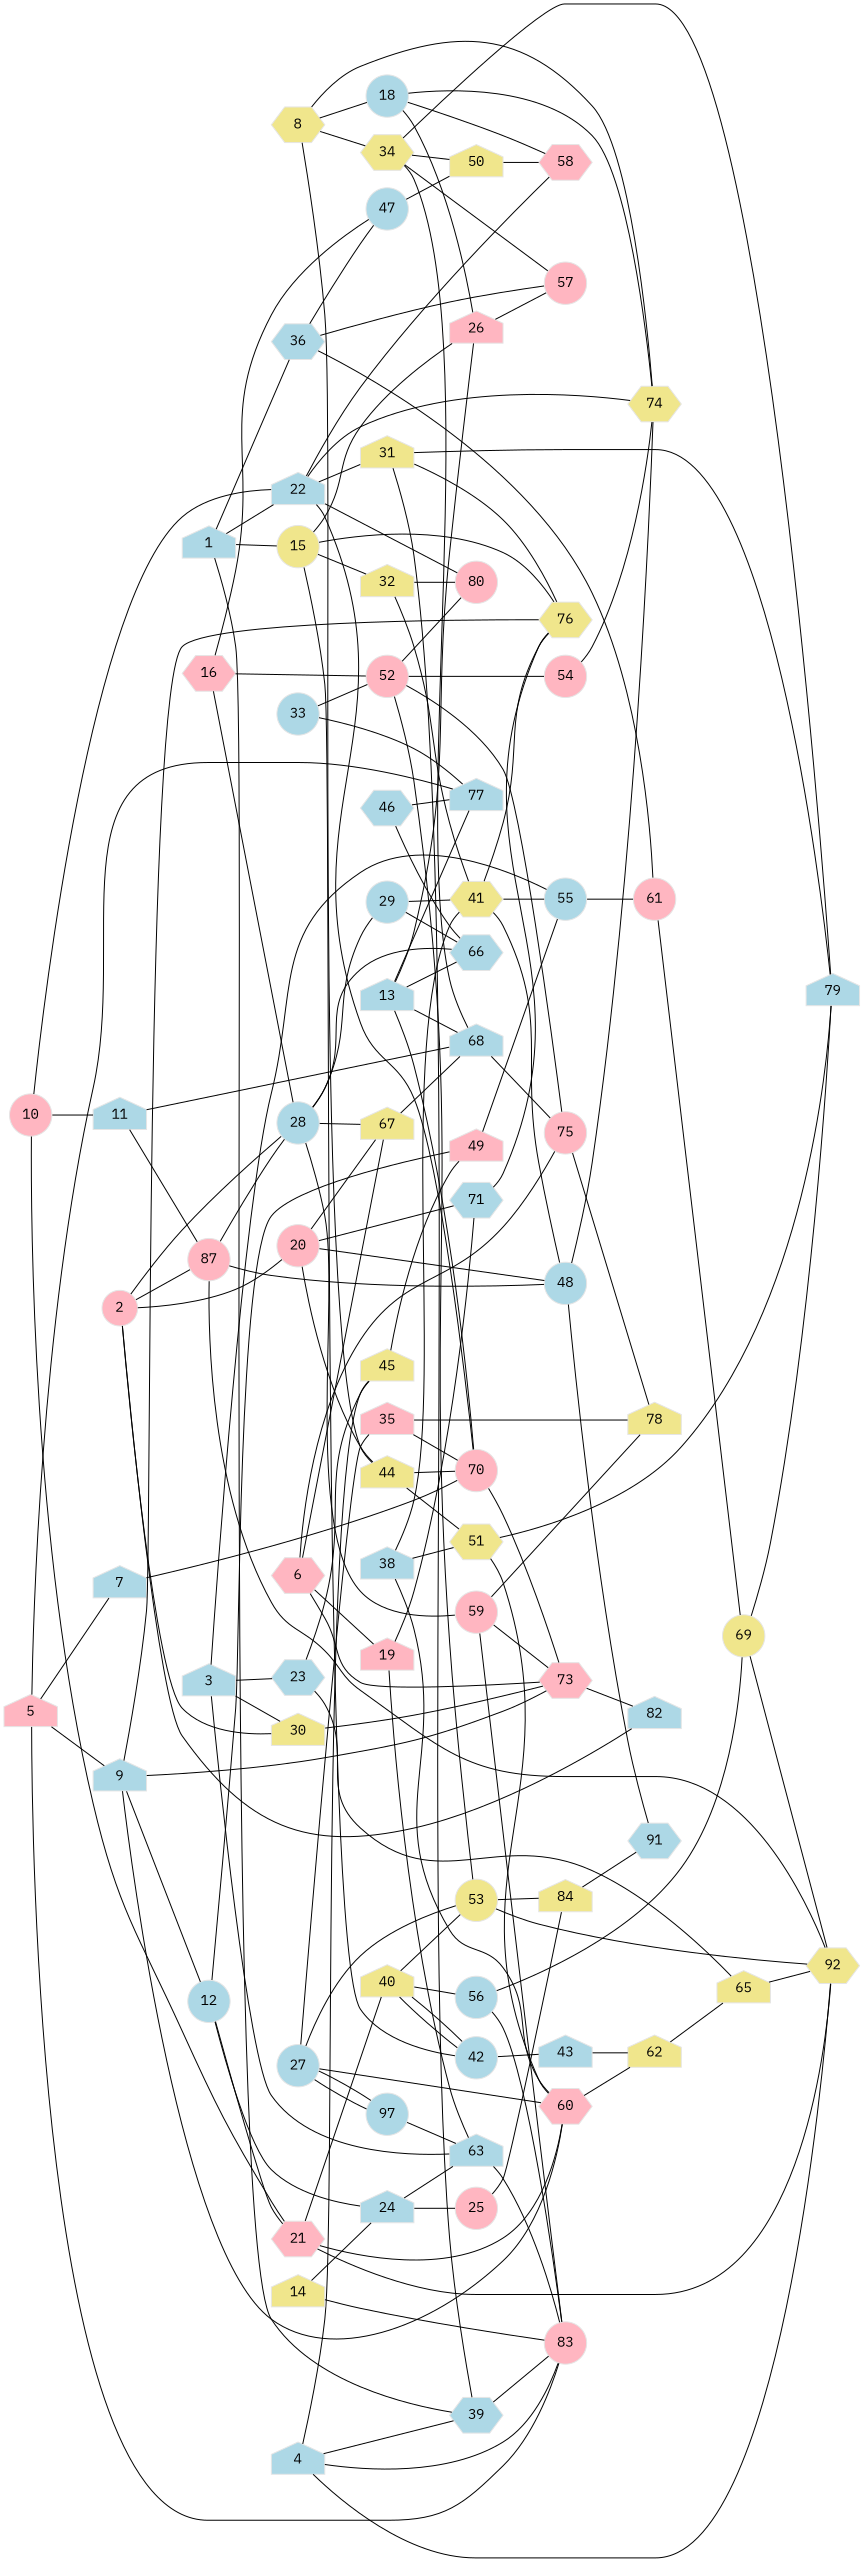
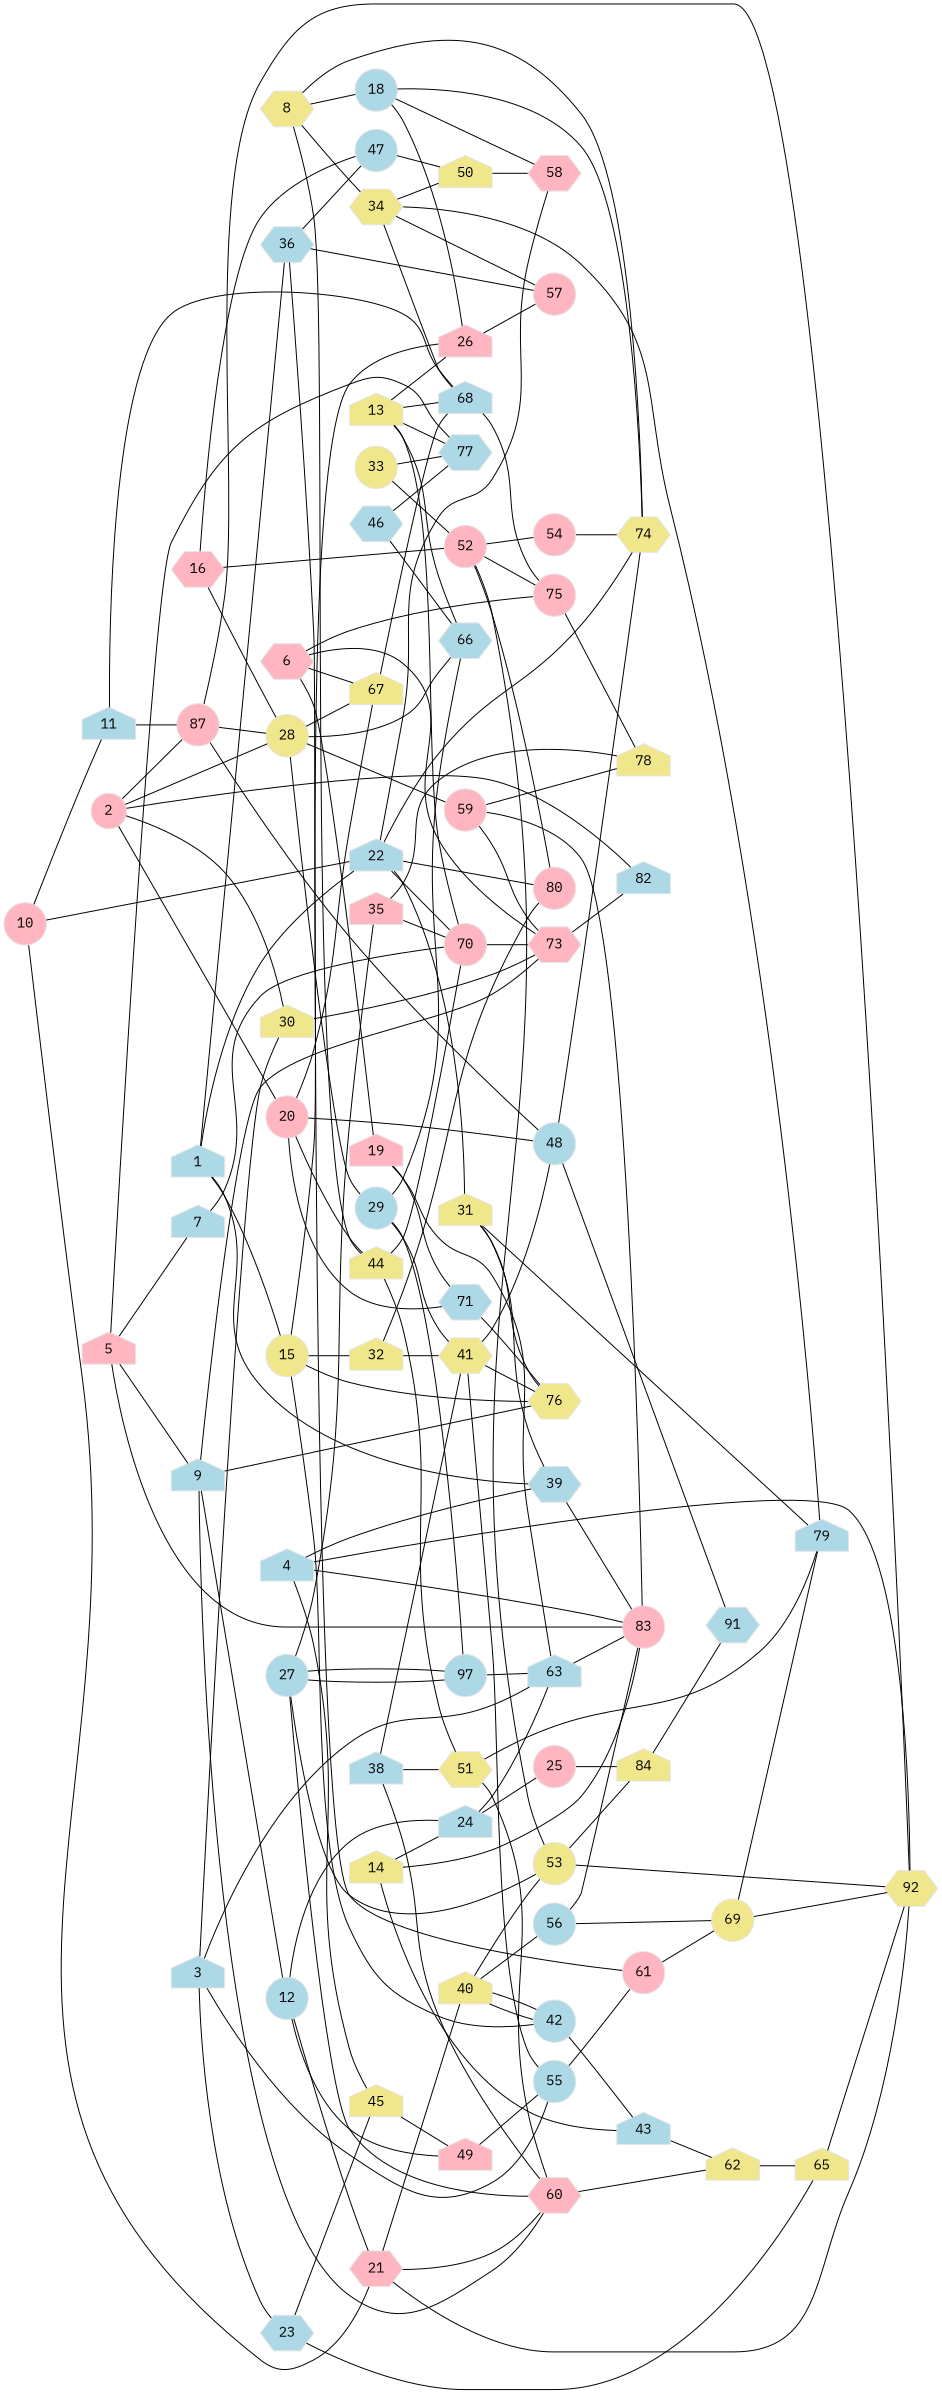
node "33": fillcolor lightblue -> khaki
node "77": shape house -> hexagon
node "13": fillcolor lightblue -> khaki
node "28": fillcolor lightblue -> khaki
edge "29" -- "97": added
edge "14" -- "43": added
